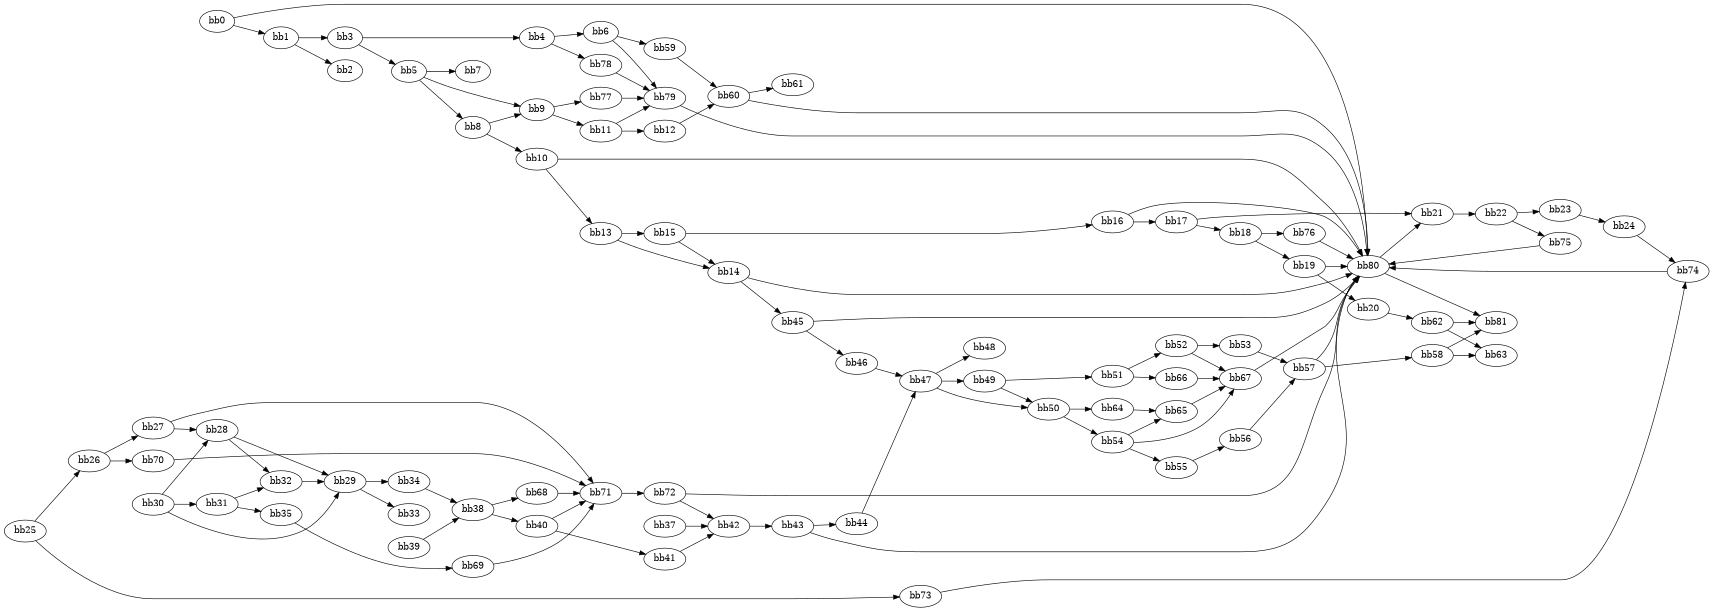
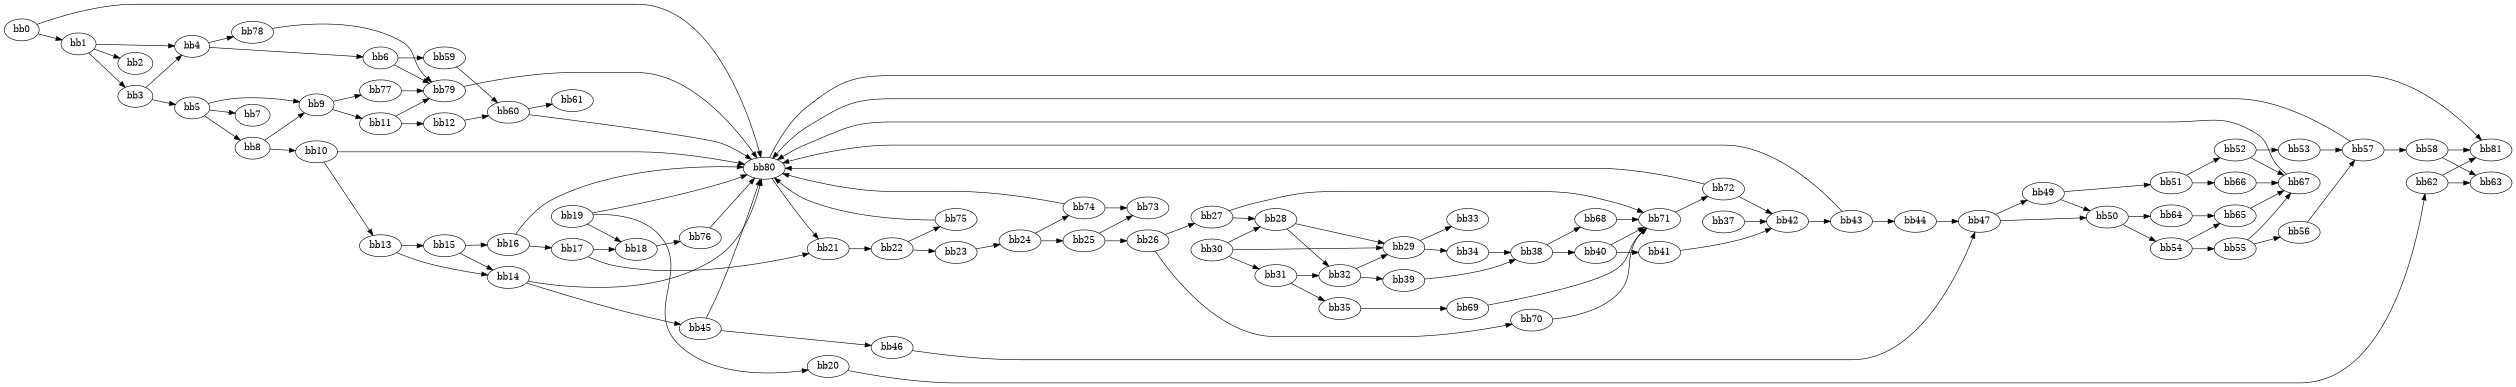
edge "bb1" -> "bb4": added
edge "bb24" -> "bb25": added
edge "bb18" -> "bb19": reversed
edge "bb32" -> "bb39": added
node "bb48": removed
edge "bb54" -> "bb67": now "bb55" -> "bb67"
edge "bb73" -> "bb74": reversed
